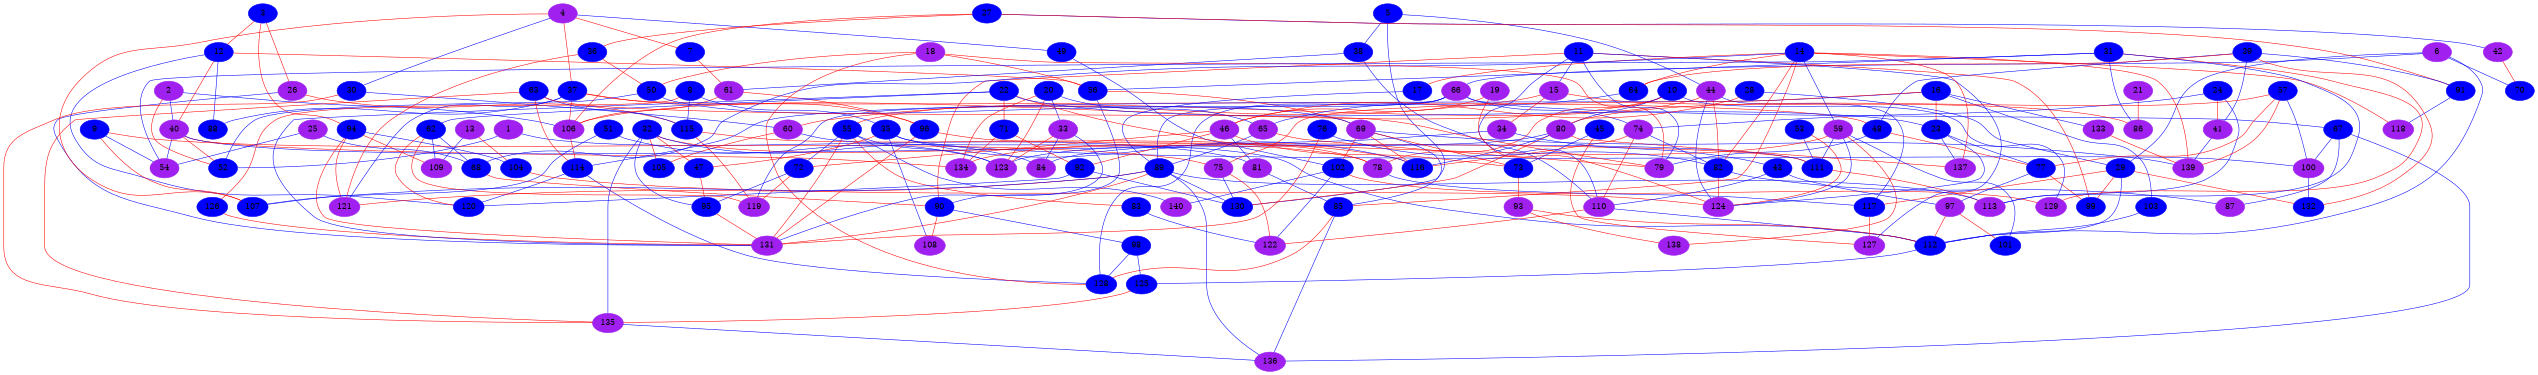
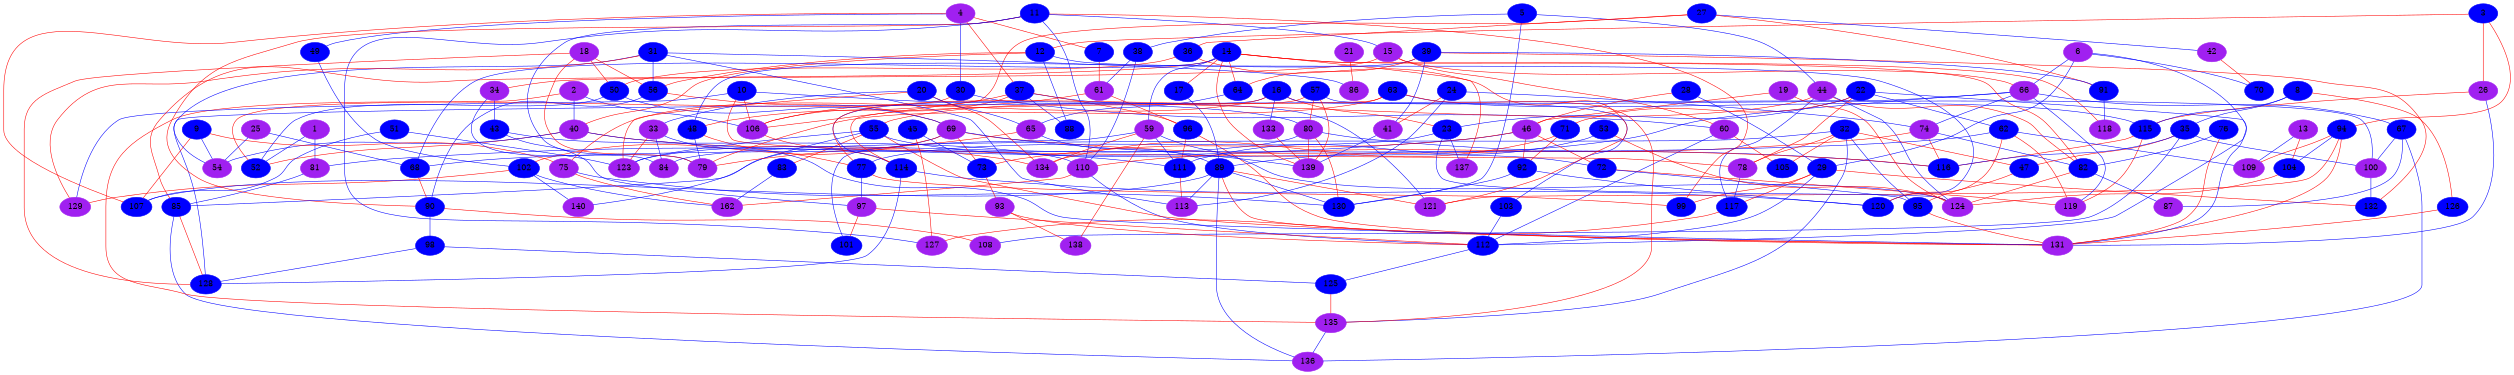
edge "15" -- "86": now "15" -- "66"
edge "80" -- "137": now "80" -- "139"
node "122": label "122" -> "162"
